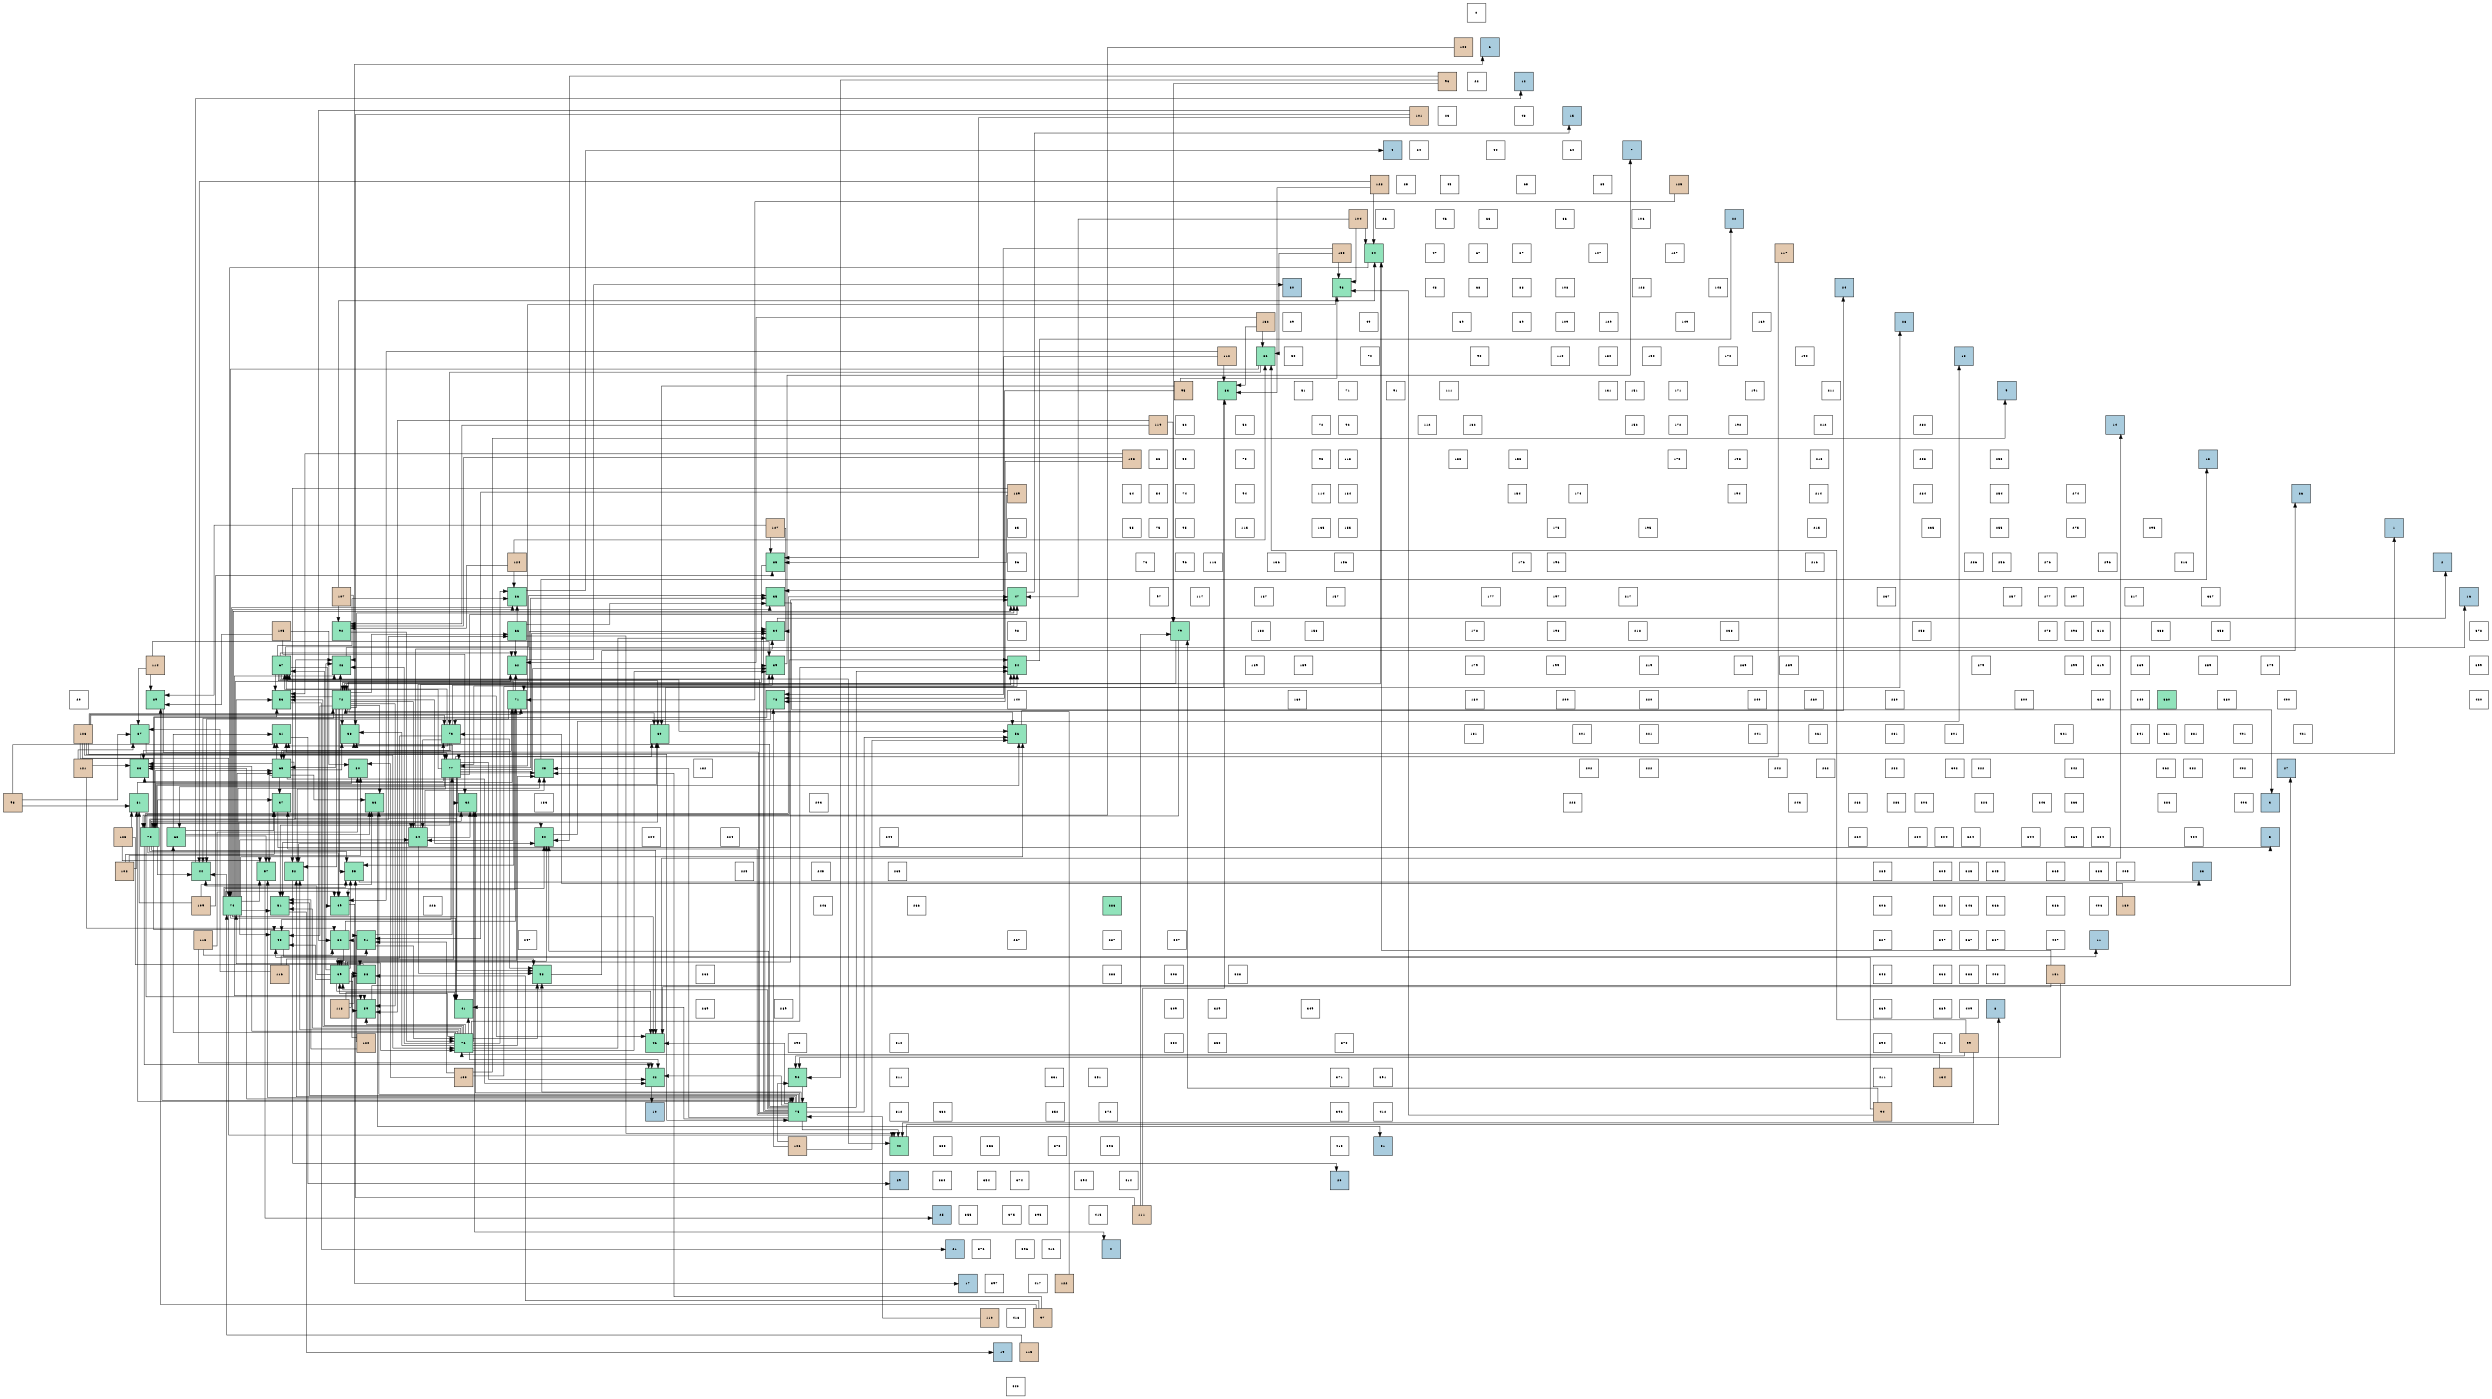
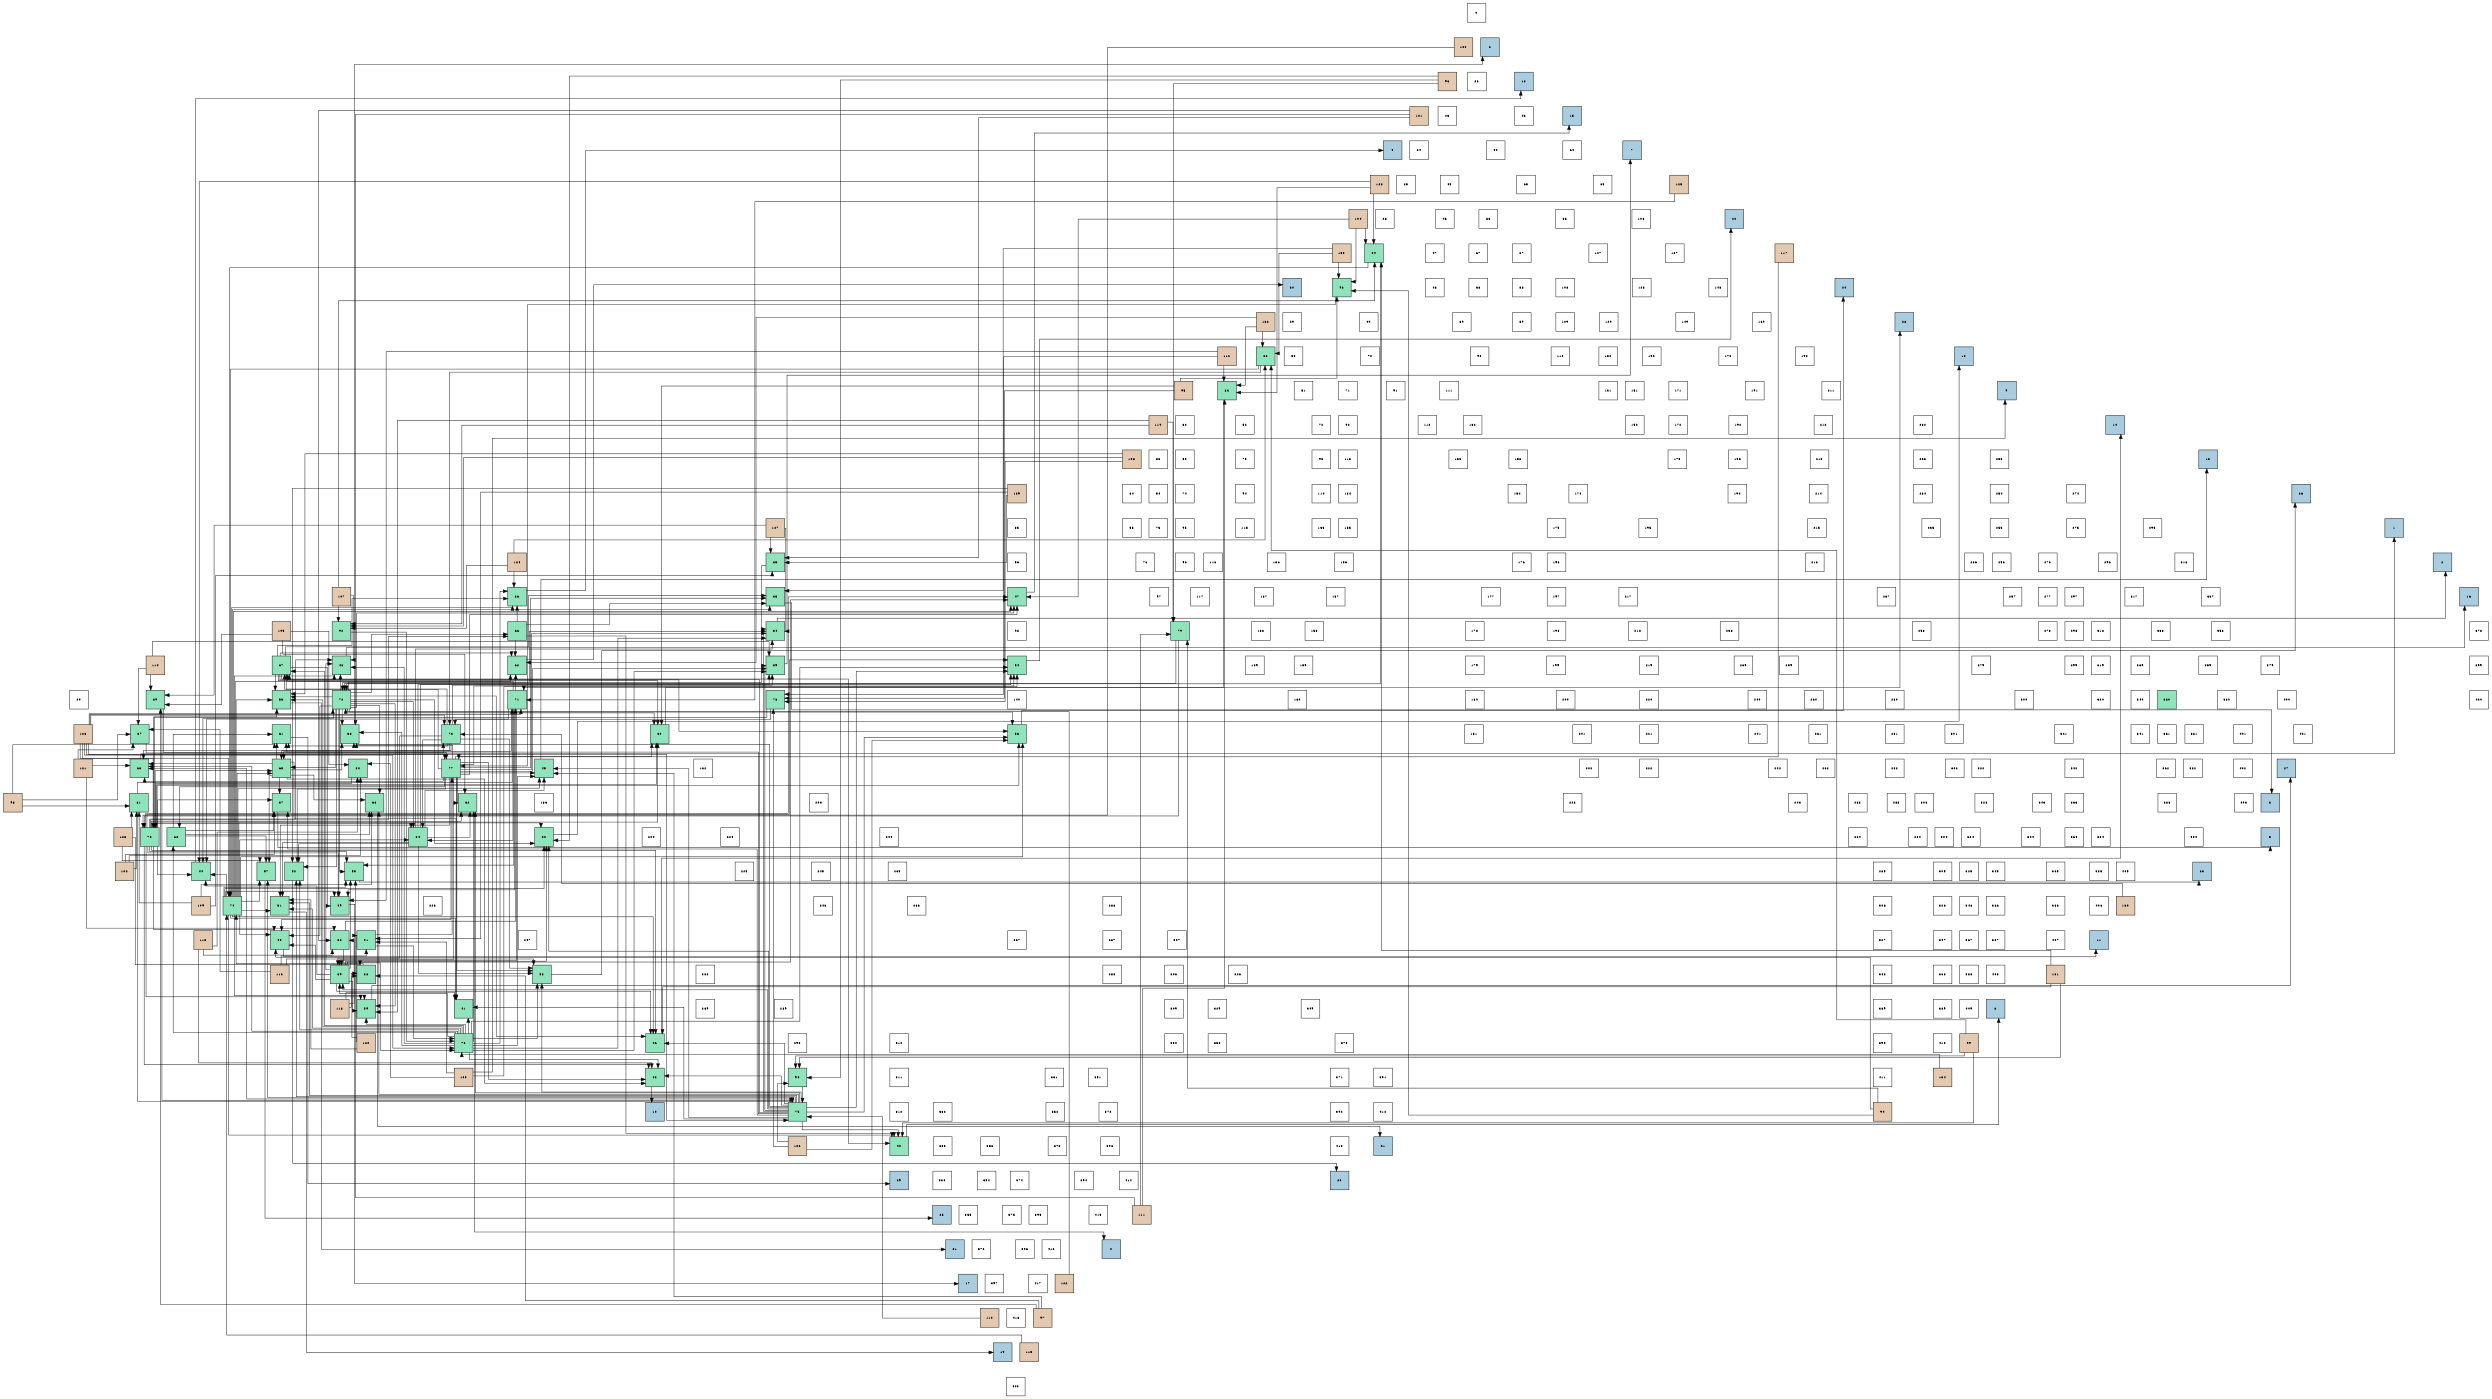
node "286": fillcolor #91e3bb -> #ffffff
